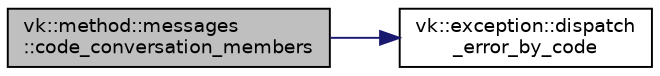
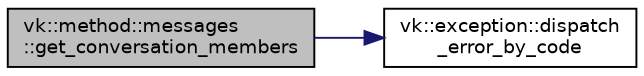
node "vk::method::messages ::code_conversation_members": label "vk::method::messages ::code_conversation_members" -> "vk::method::messages ::get_conversation_members"
